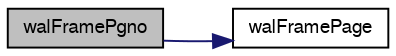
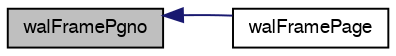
edge "walFramePgno" -> "walFramePage": reversed
